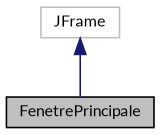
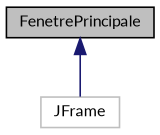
edge "FenetrePrincipale" -> "JFrame": reversed
